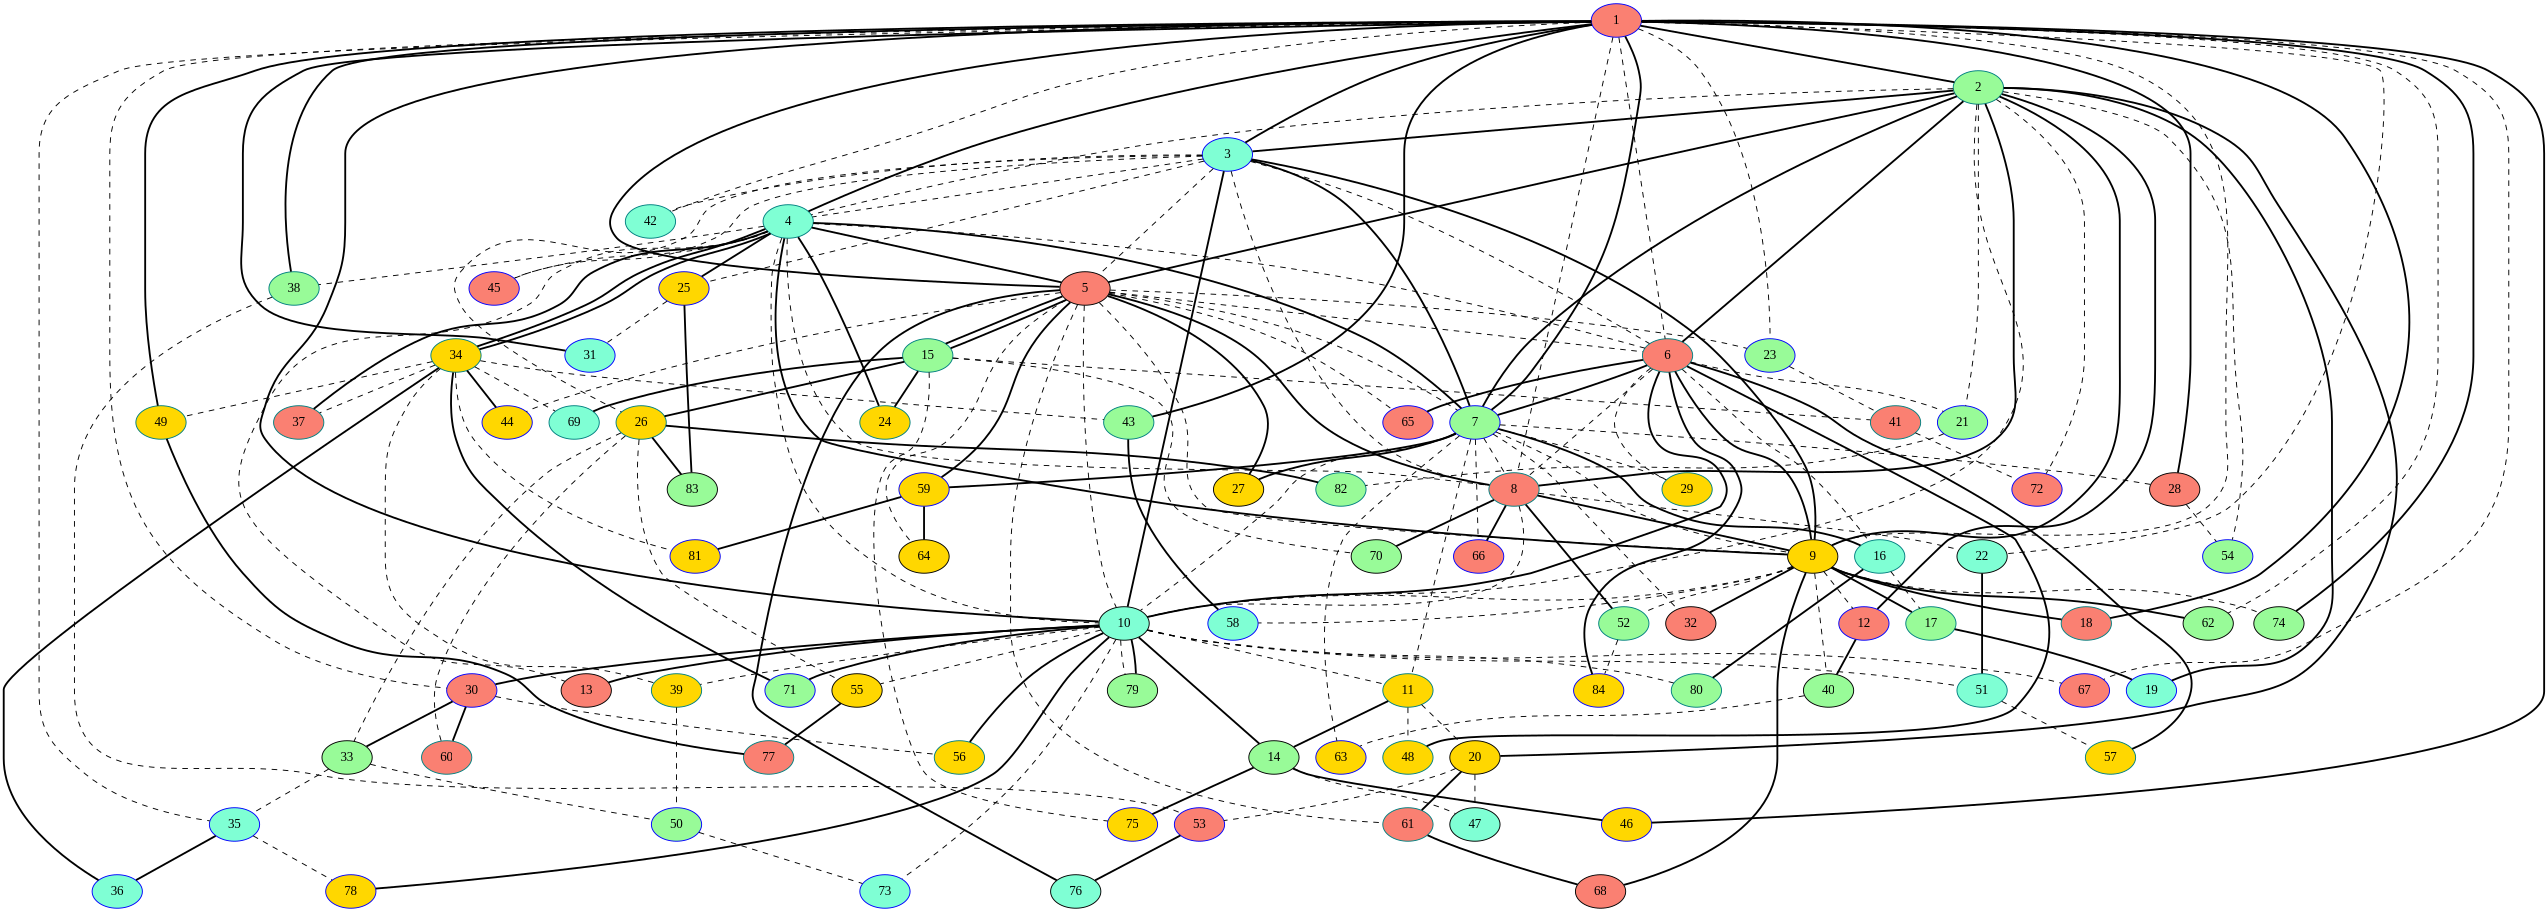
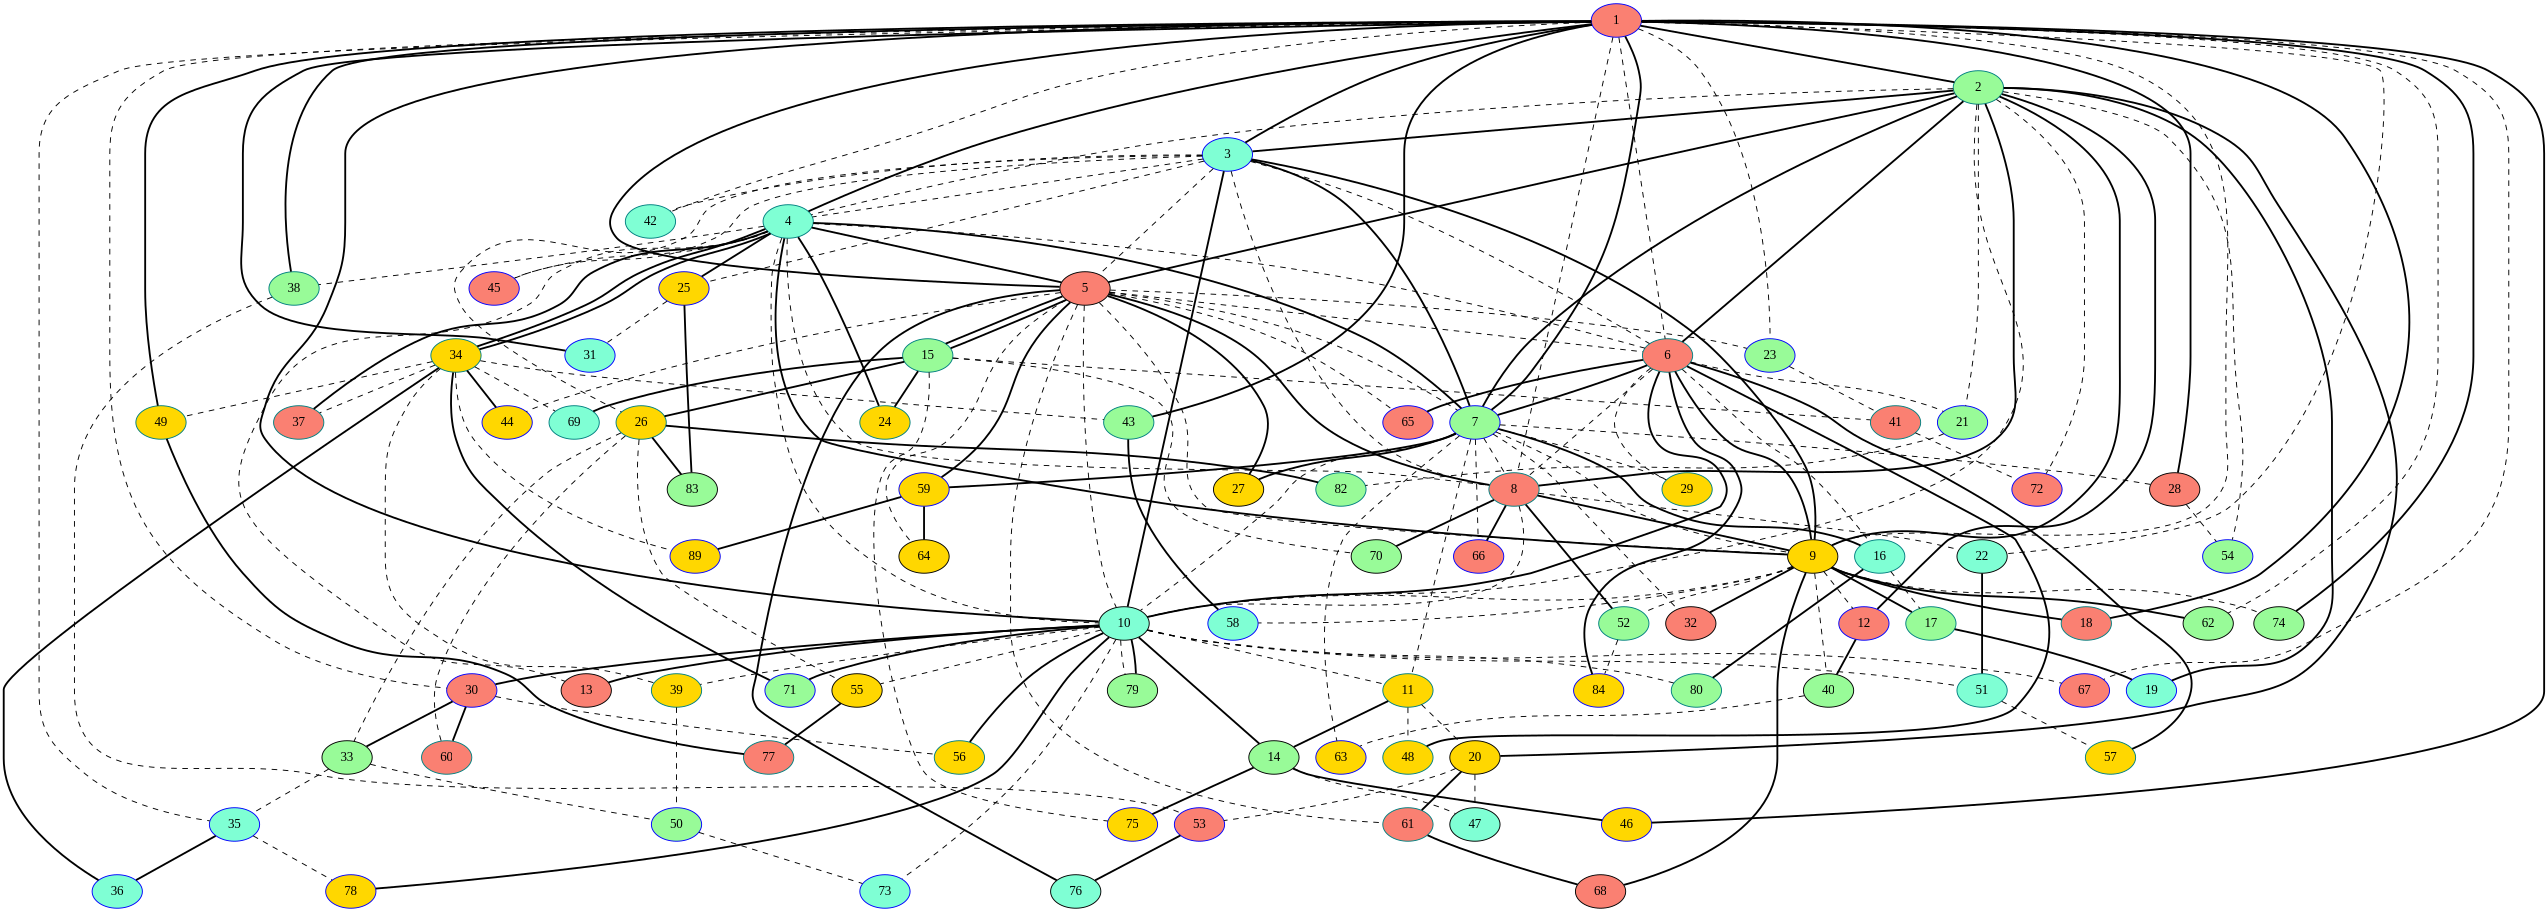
node "81": label "81" -> "89"
